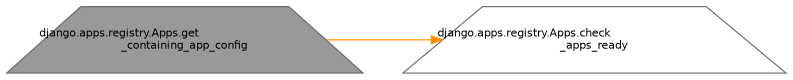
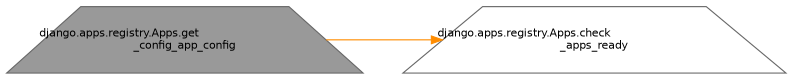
node "django.apps.registry.Apps.get _containing_app_config": label "django.apps.registry.Apps.get _containing_app_config" -> "django.apps.registry.Apps.get _config_app_config"
